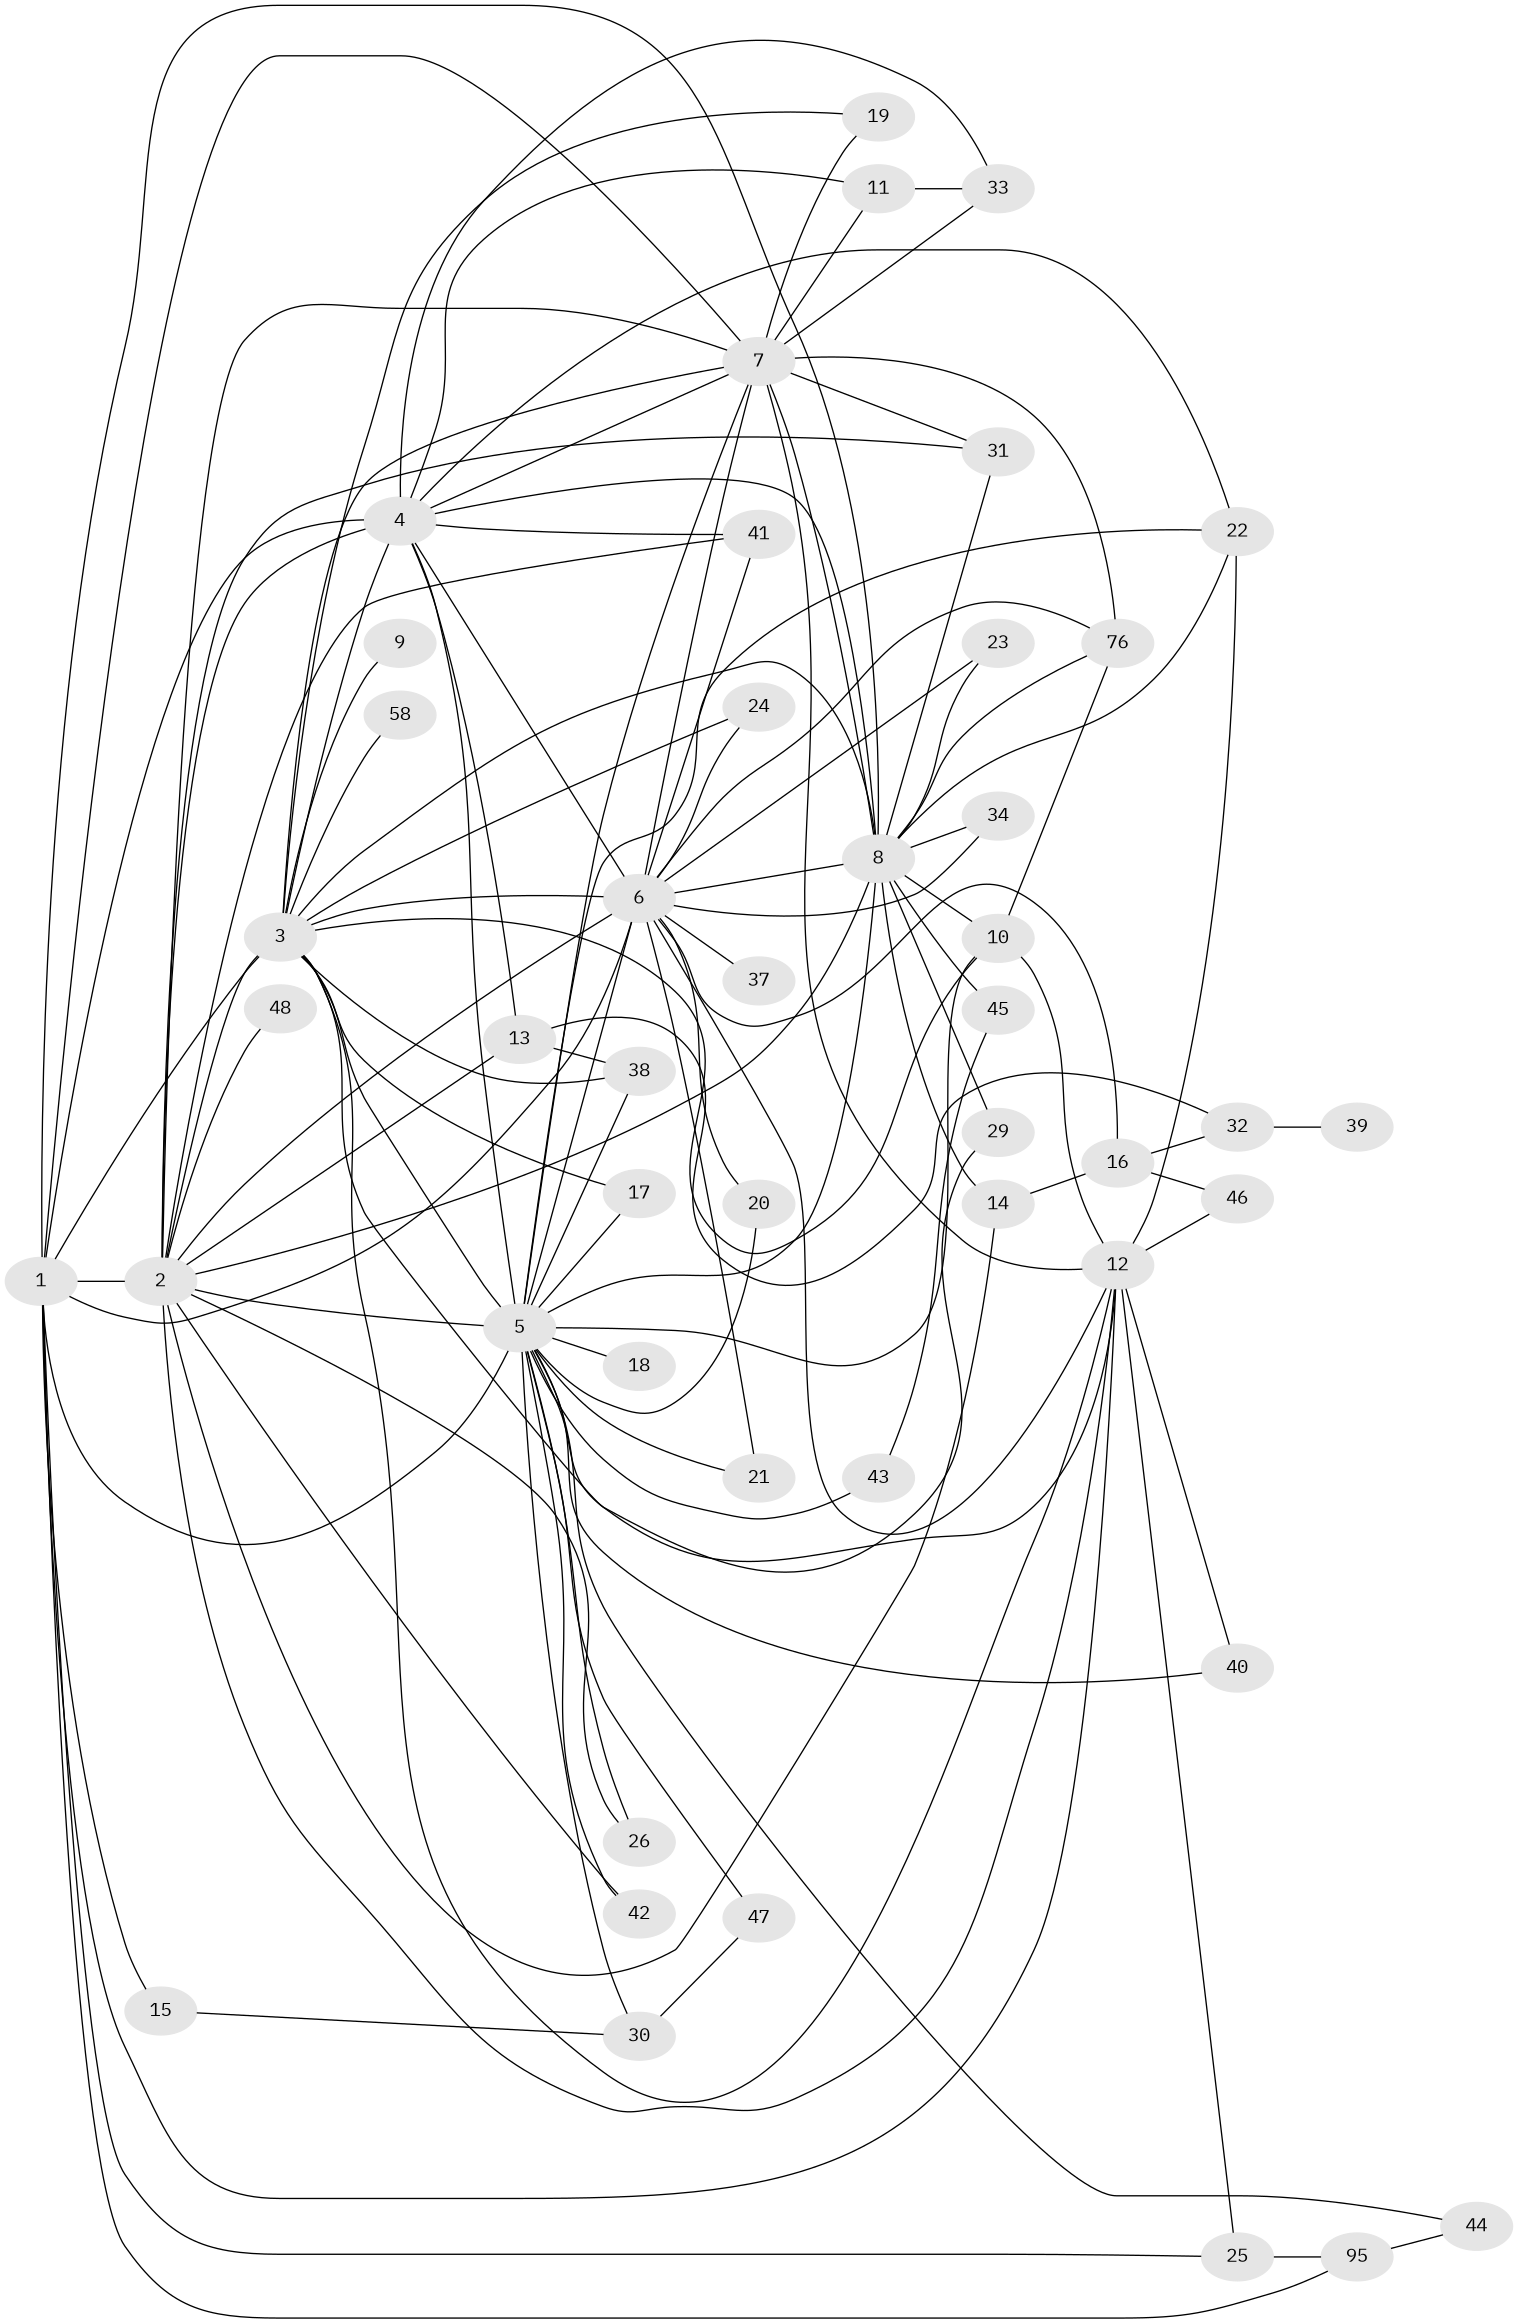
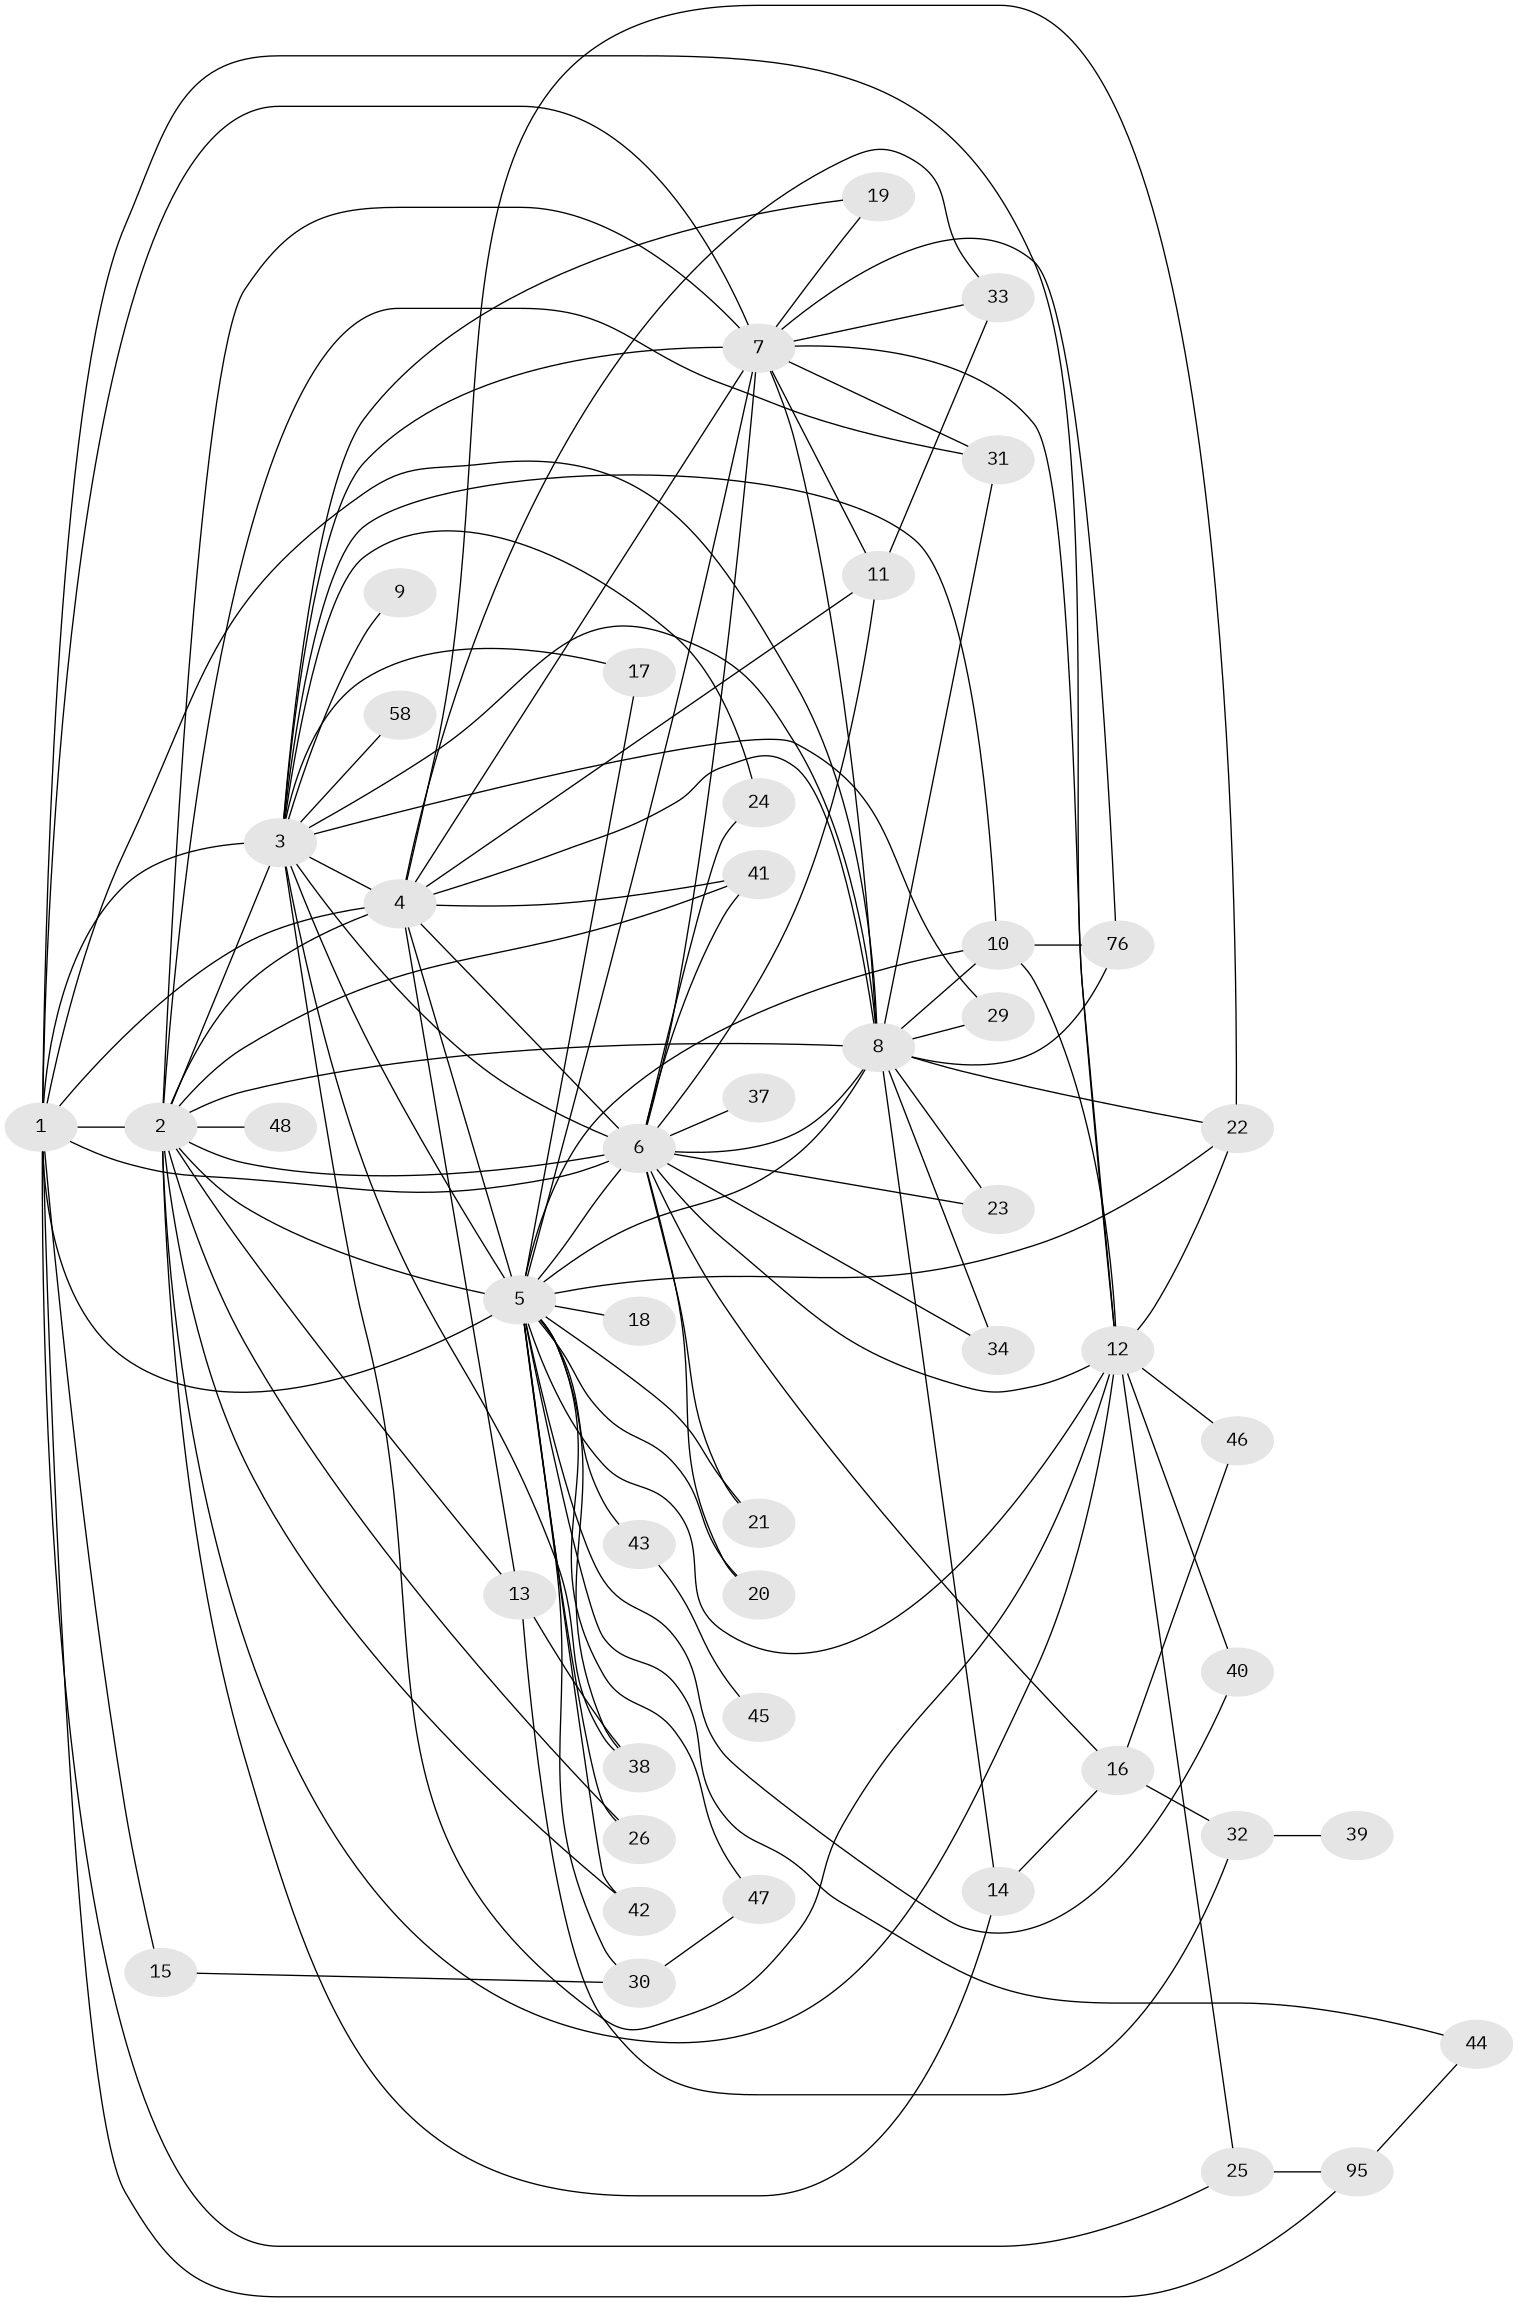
edge "76" -- "6": now "11" -- "6"
edge "8" -- "45": removed
